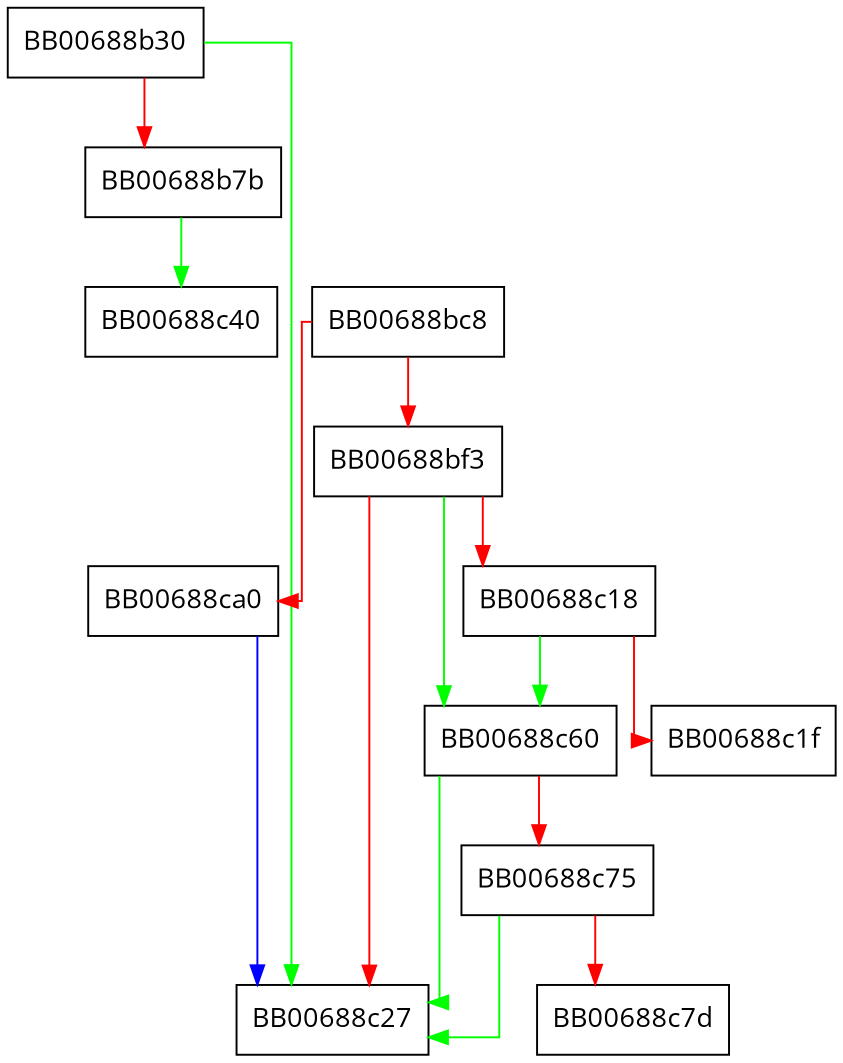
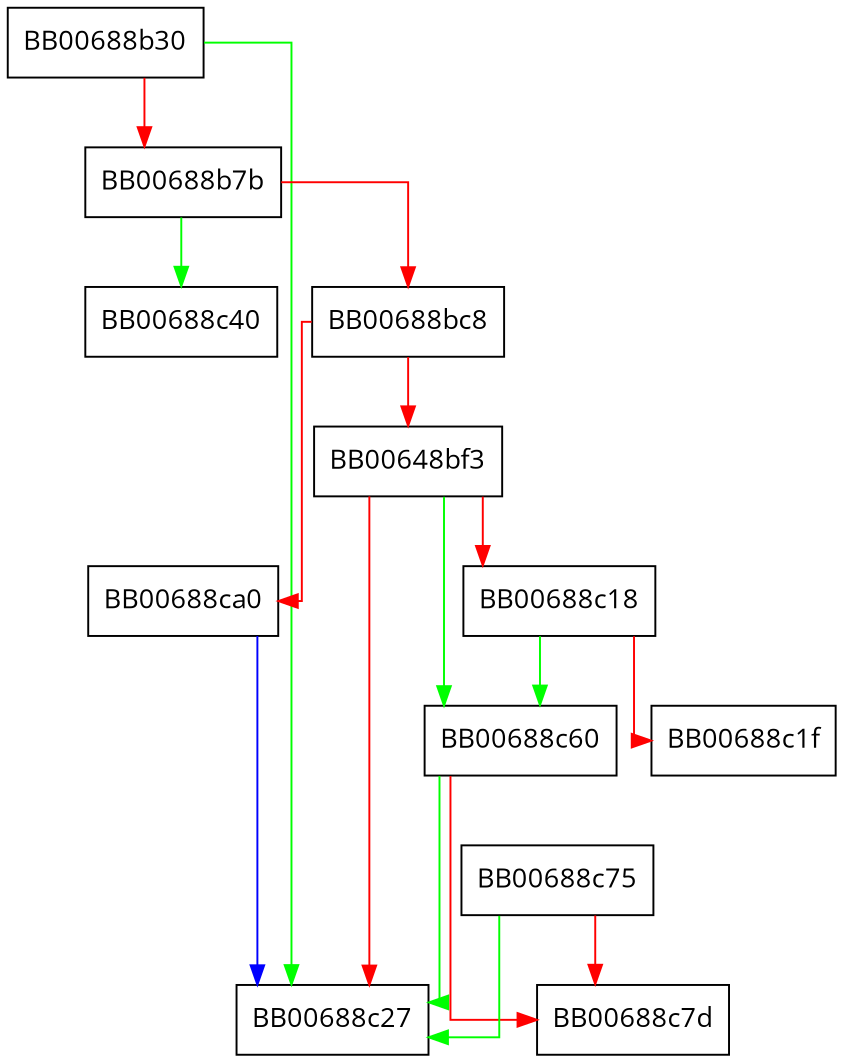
edge "BB00688b7b" -> "BB00688bc8": added
node "BB00688bf3": label "BB00688bf3" -> "BB00648bf3"
edge "BB00688c60" -> "BB00688c75": now "BB00688c60" -> "BB00688c7d"
